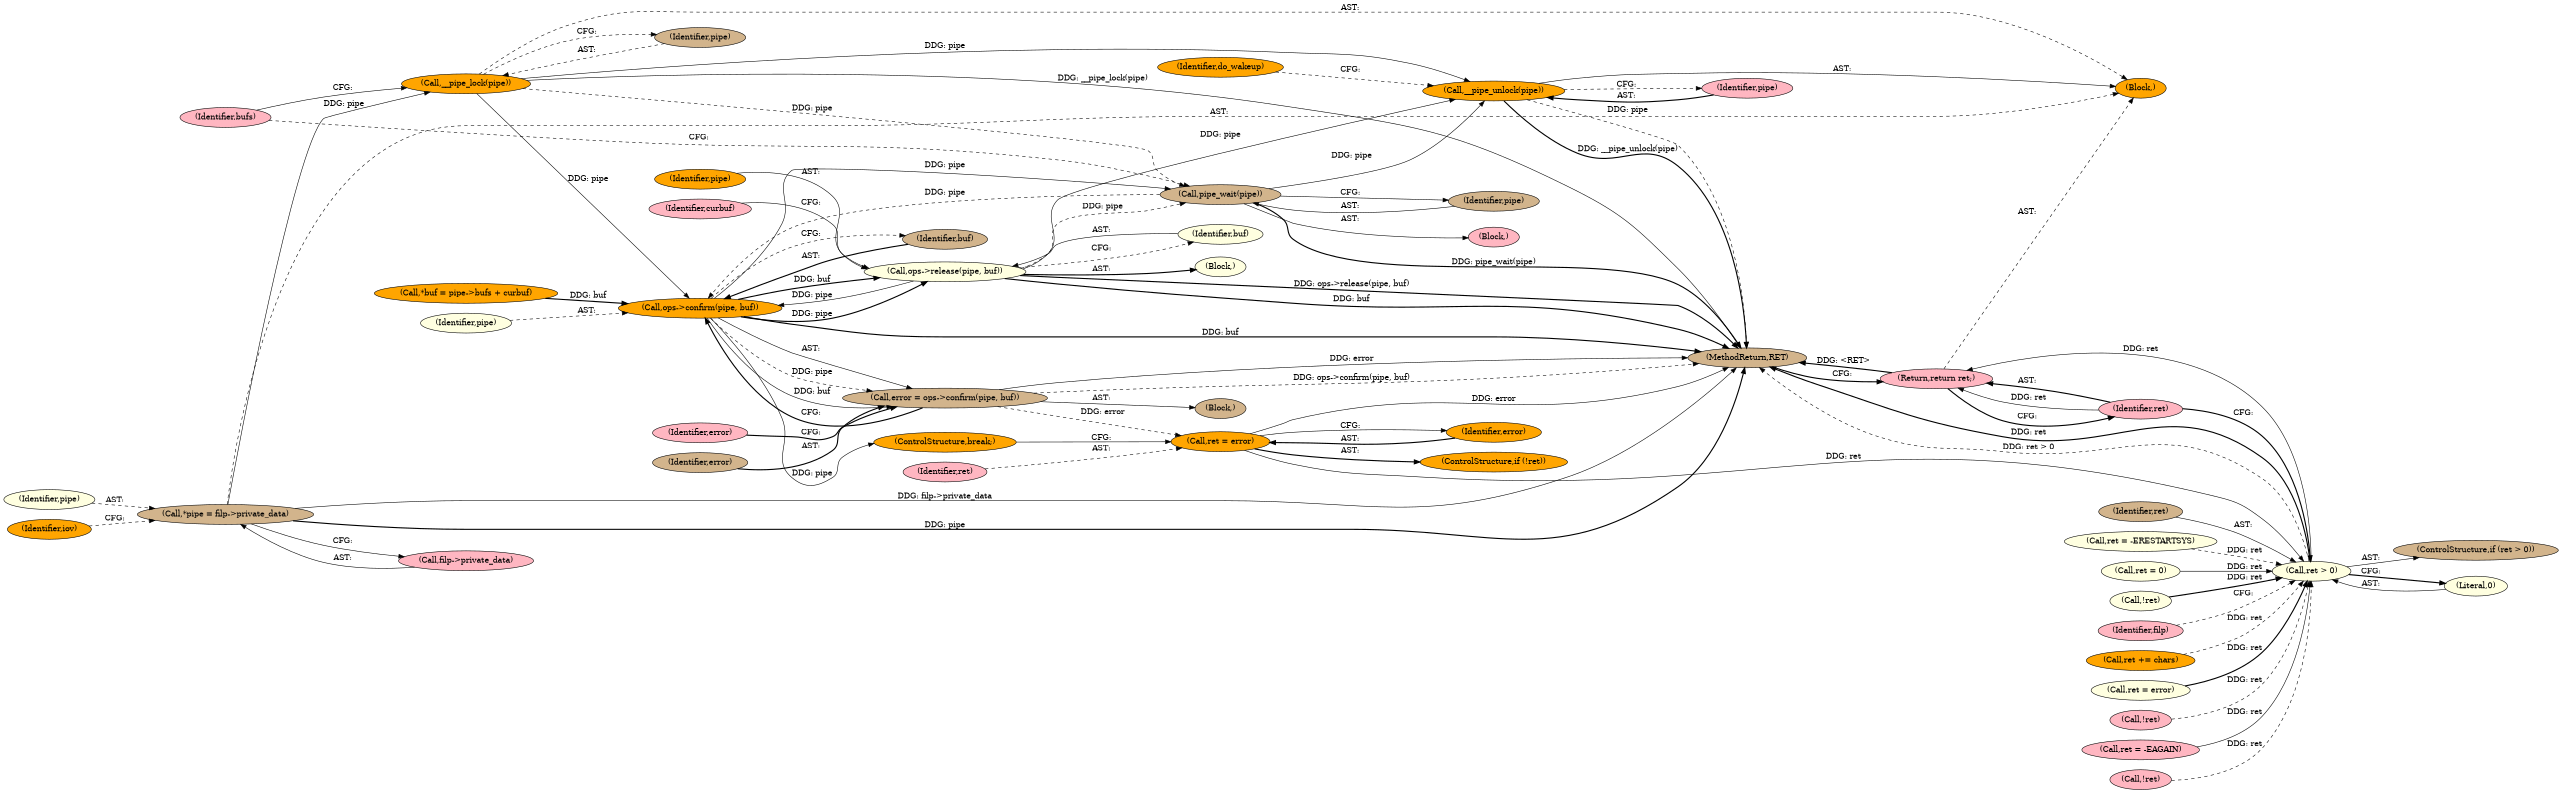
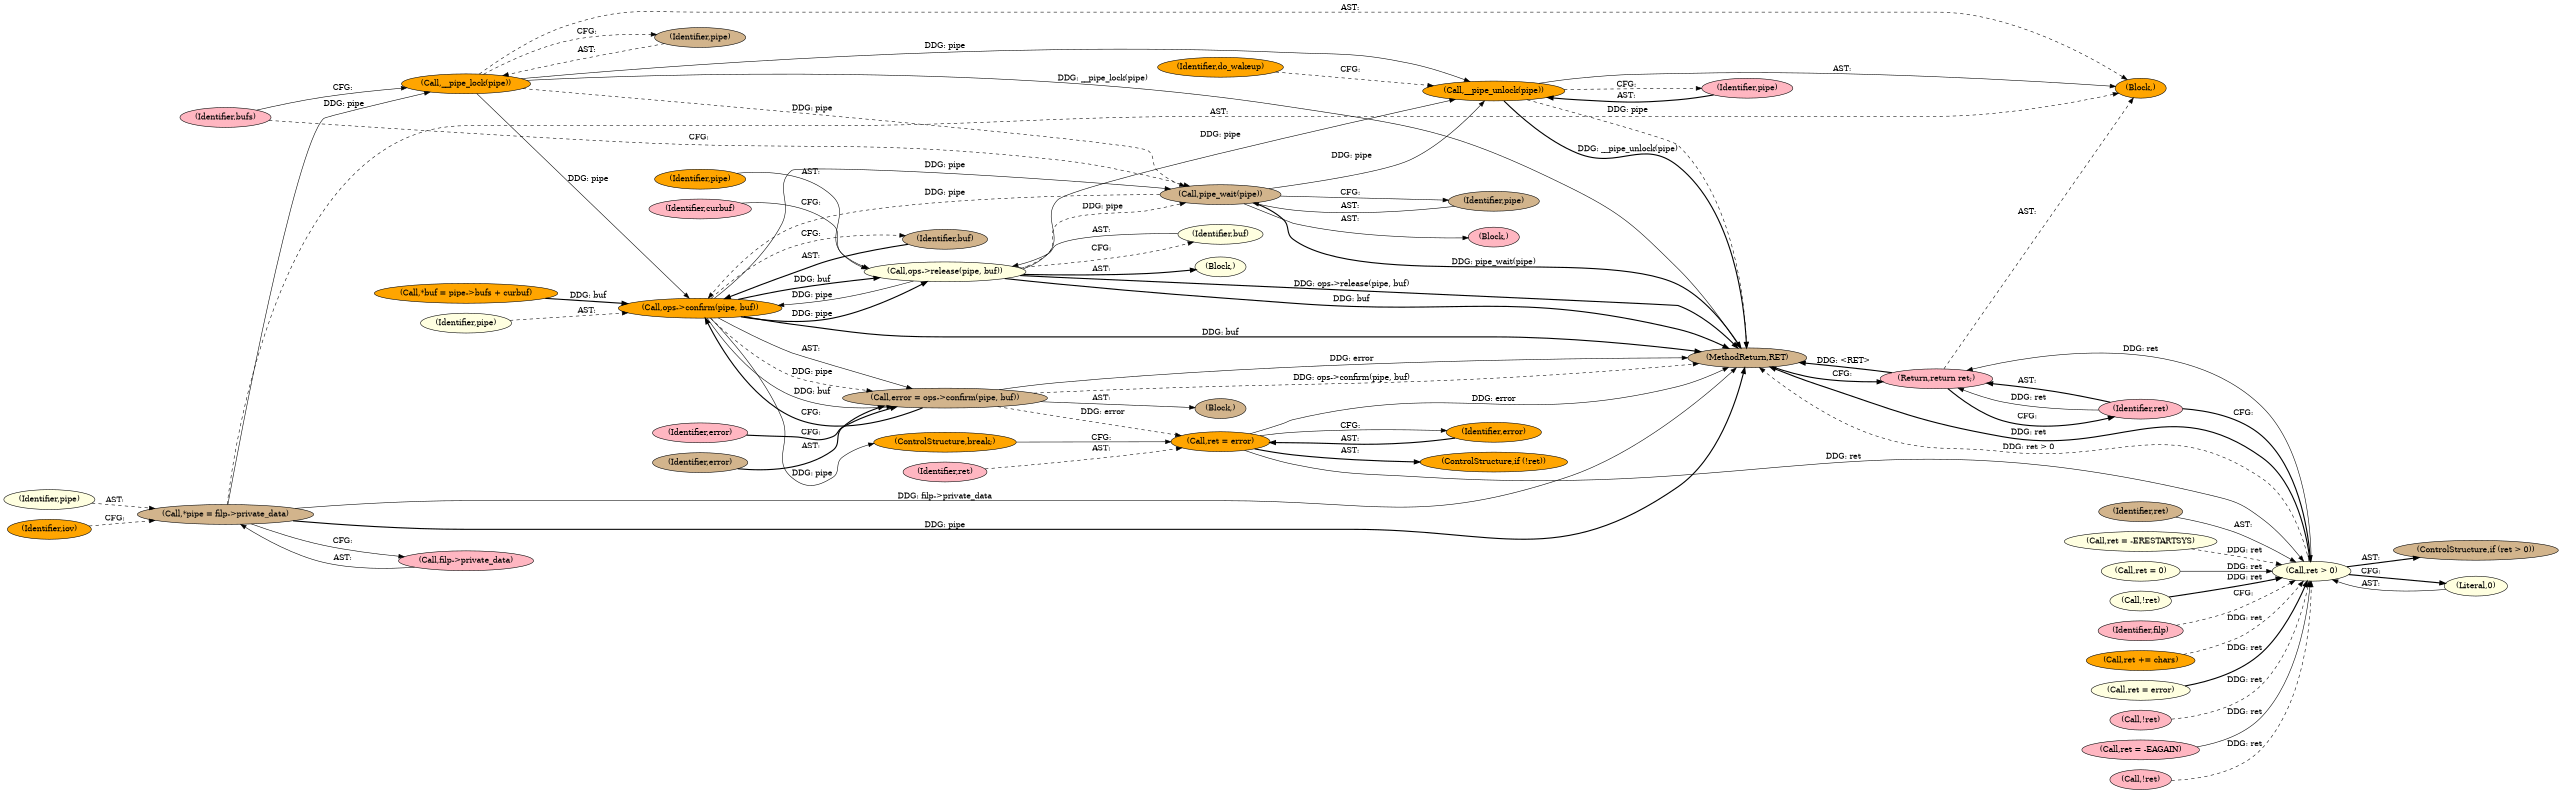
edge "(Call,ret > 0)" -> "(ControlStructure,if (ret > 0))": style solid -> bold
